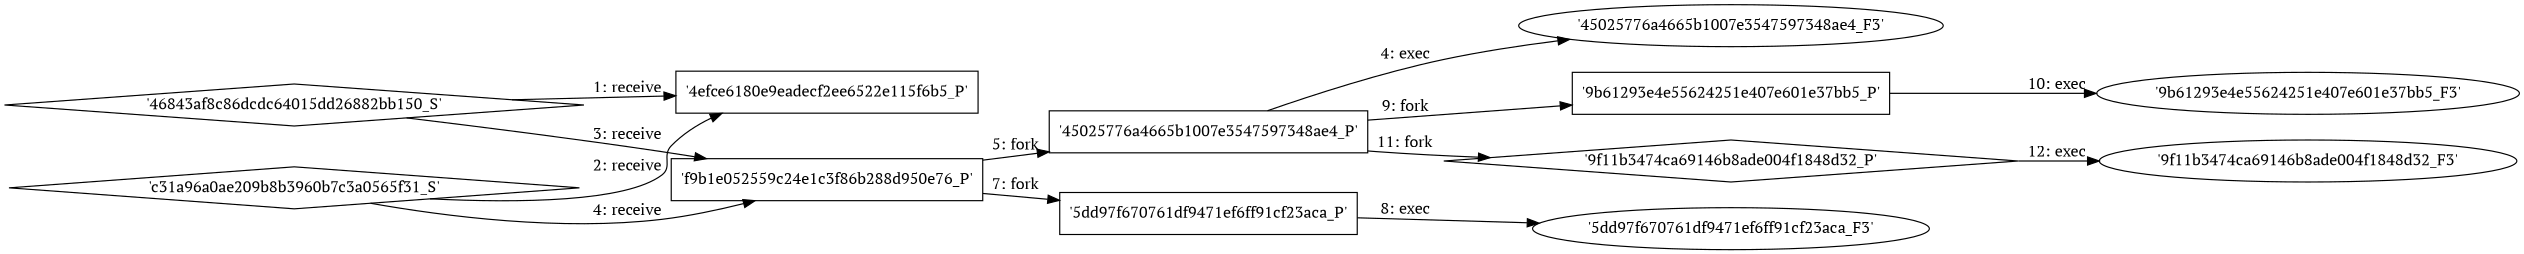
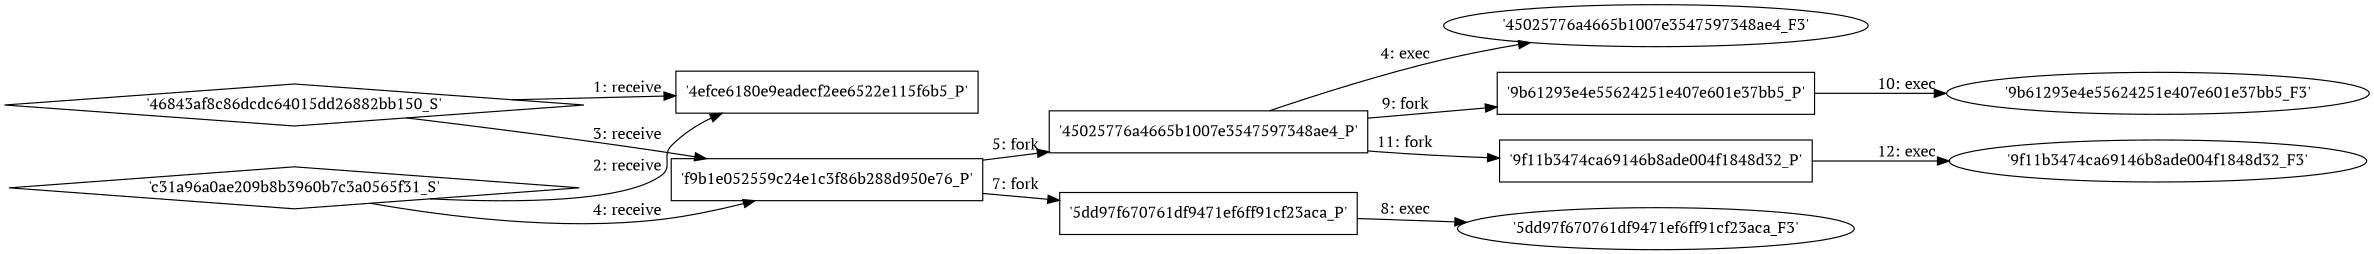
node "'9f11b3474ca69146b8ade004f1848d32_P'": shape diamond -> box
